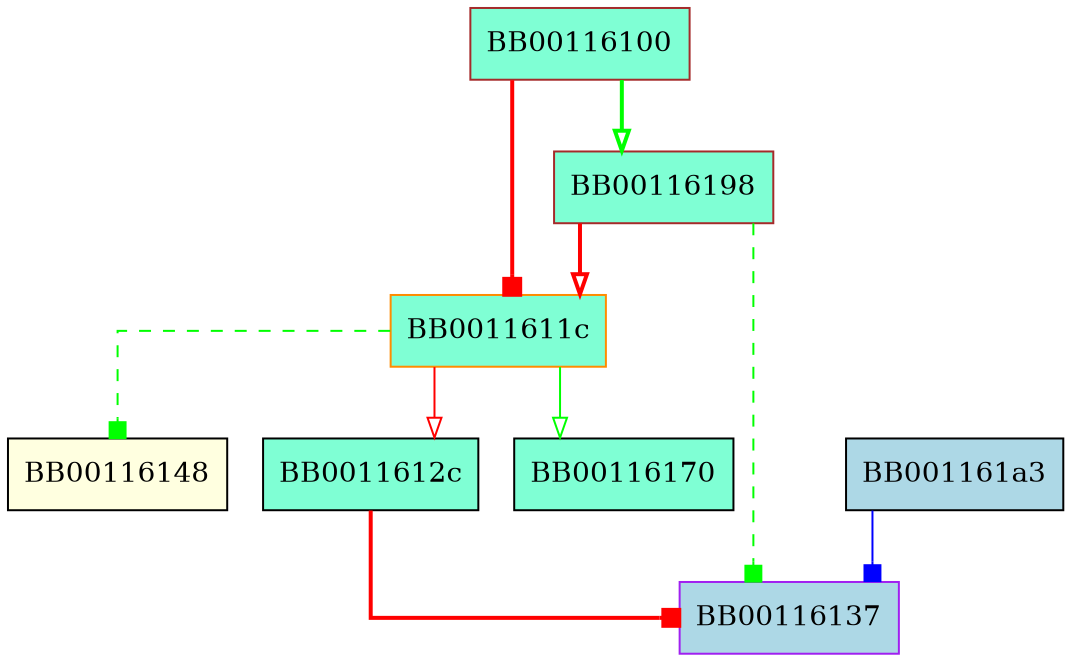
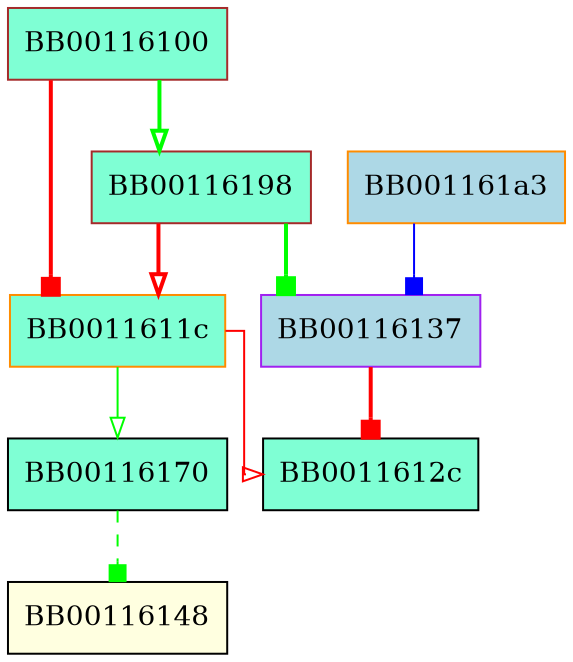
edge "BB0011611c" -> "BB00116148": now "BB00116170" -> "BB00116148"
edge "BB00116198" -> "BB00116137": style dashed -> bold
node "BB001161a3": color black -> darkorange
edge "BB0011612c" -> "BB00116137": reversed
